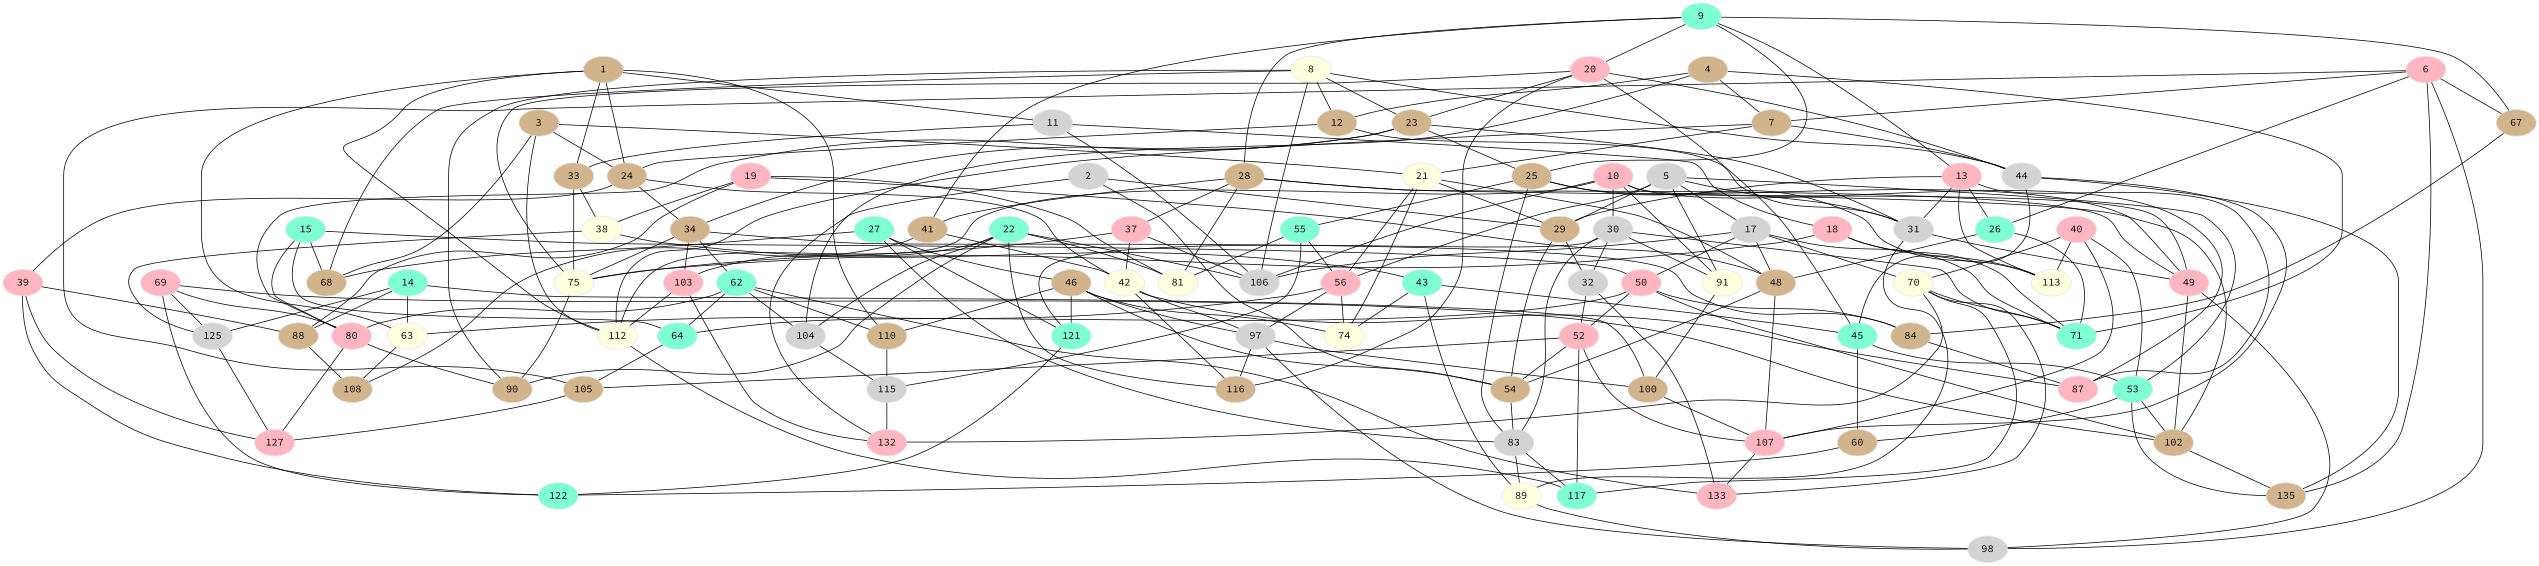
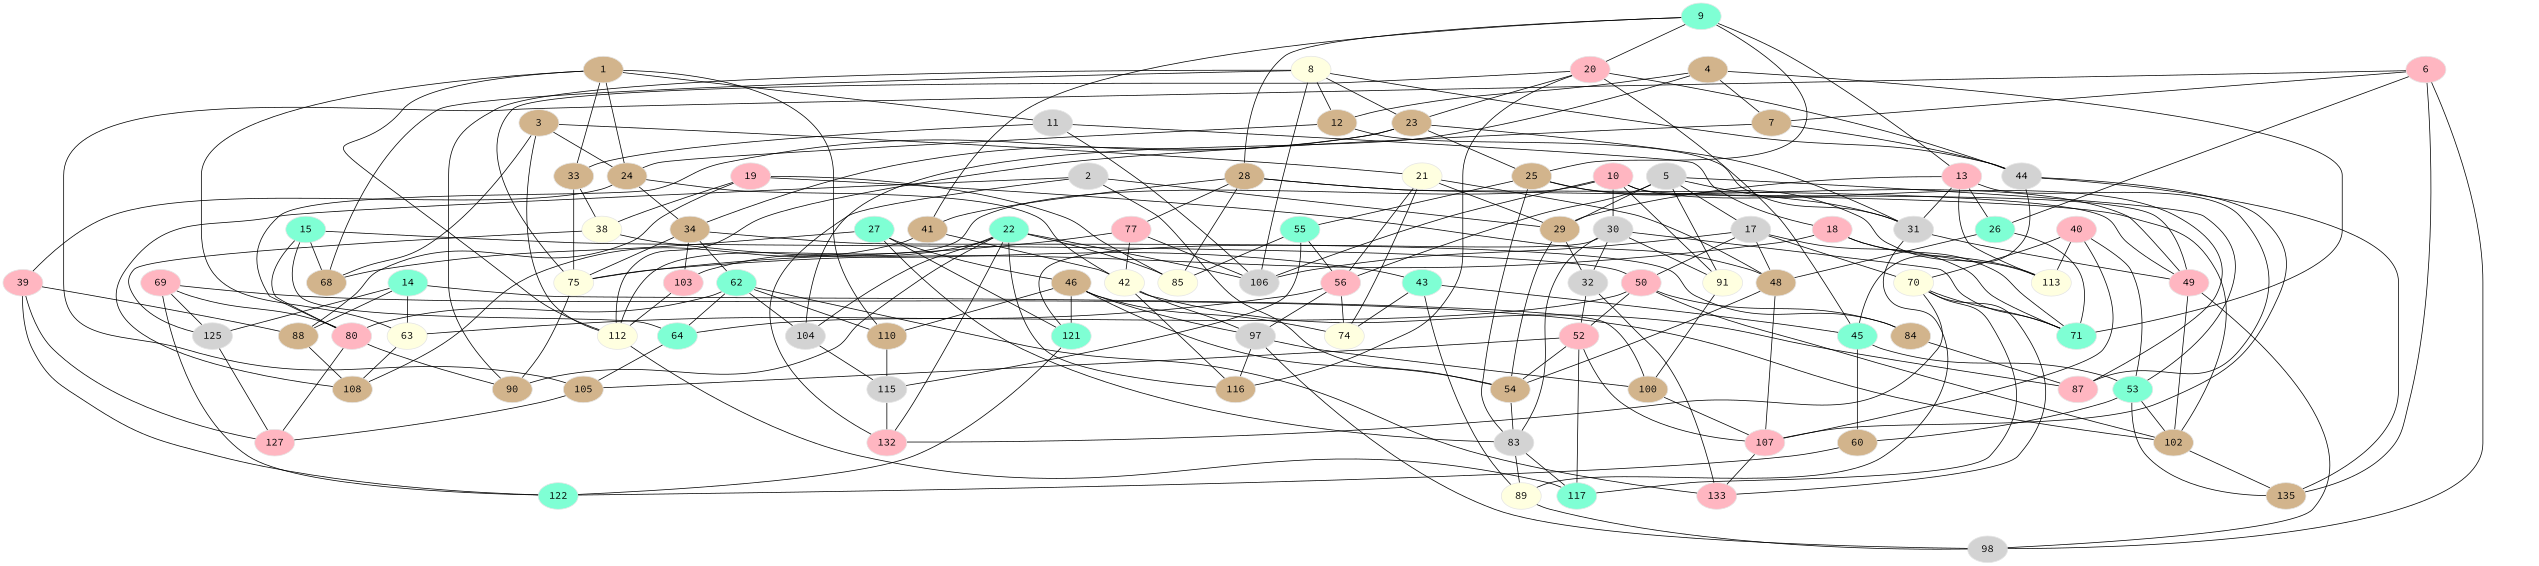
node "67": removed
edge "7" -- "21": removed
edge "2" -- "108": added
node "37": label "37" -> "77"
node "81": label "81" -> "85"
edge "103" -- "132": now "22" -- "132"
